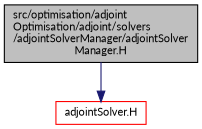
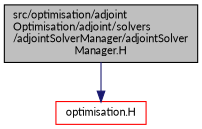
node "adjointSolver.H": label "adjointSolver.H" -> "optimisation.H"
